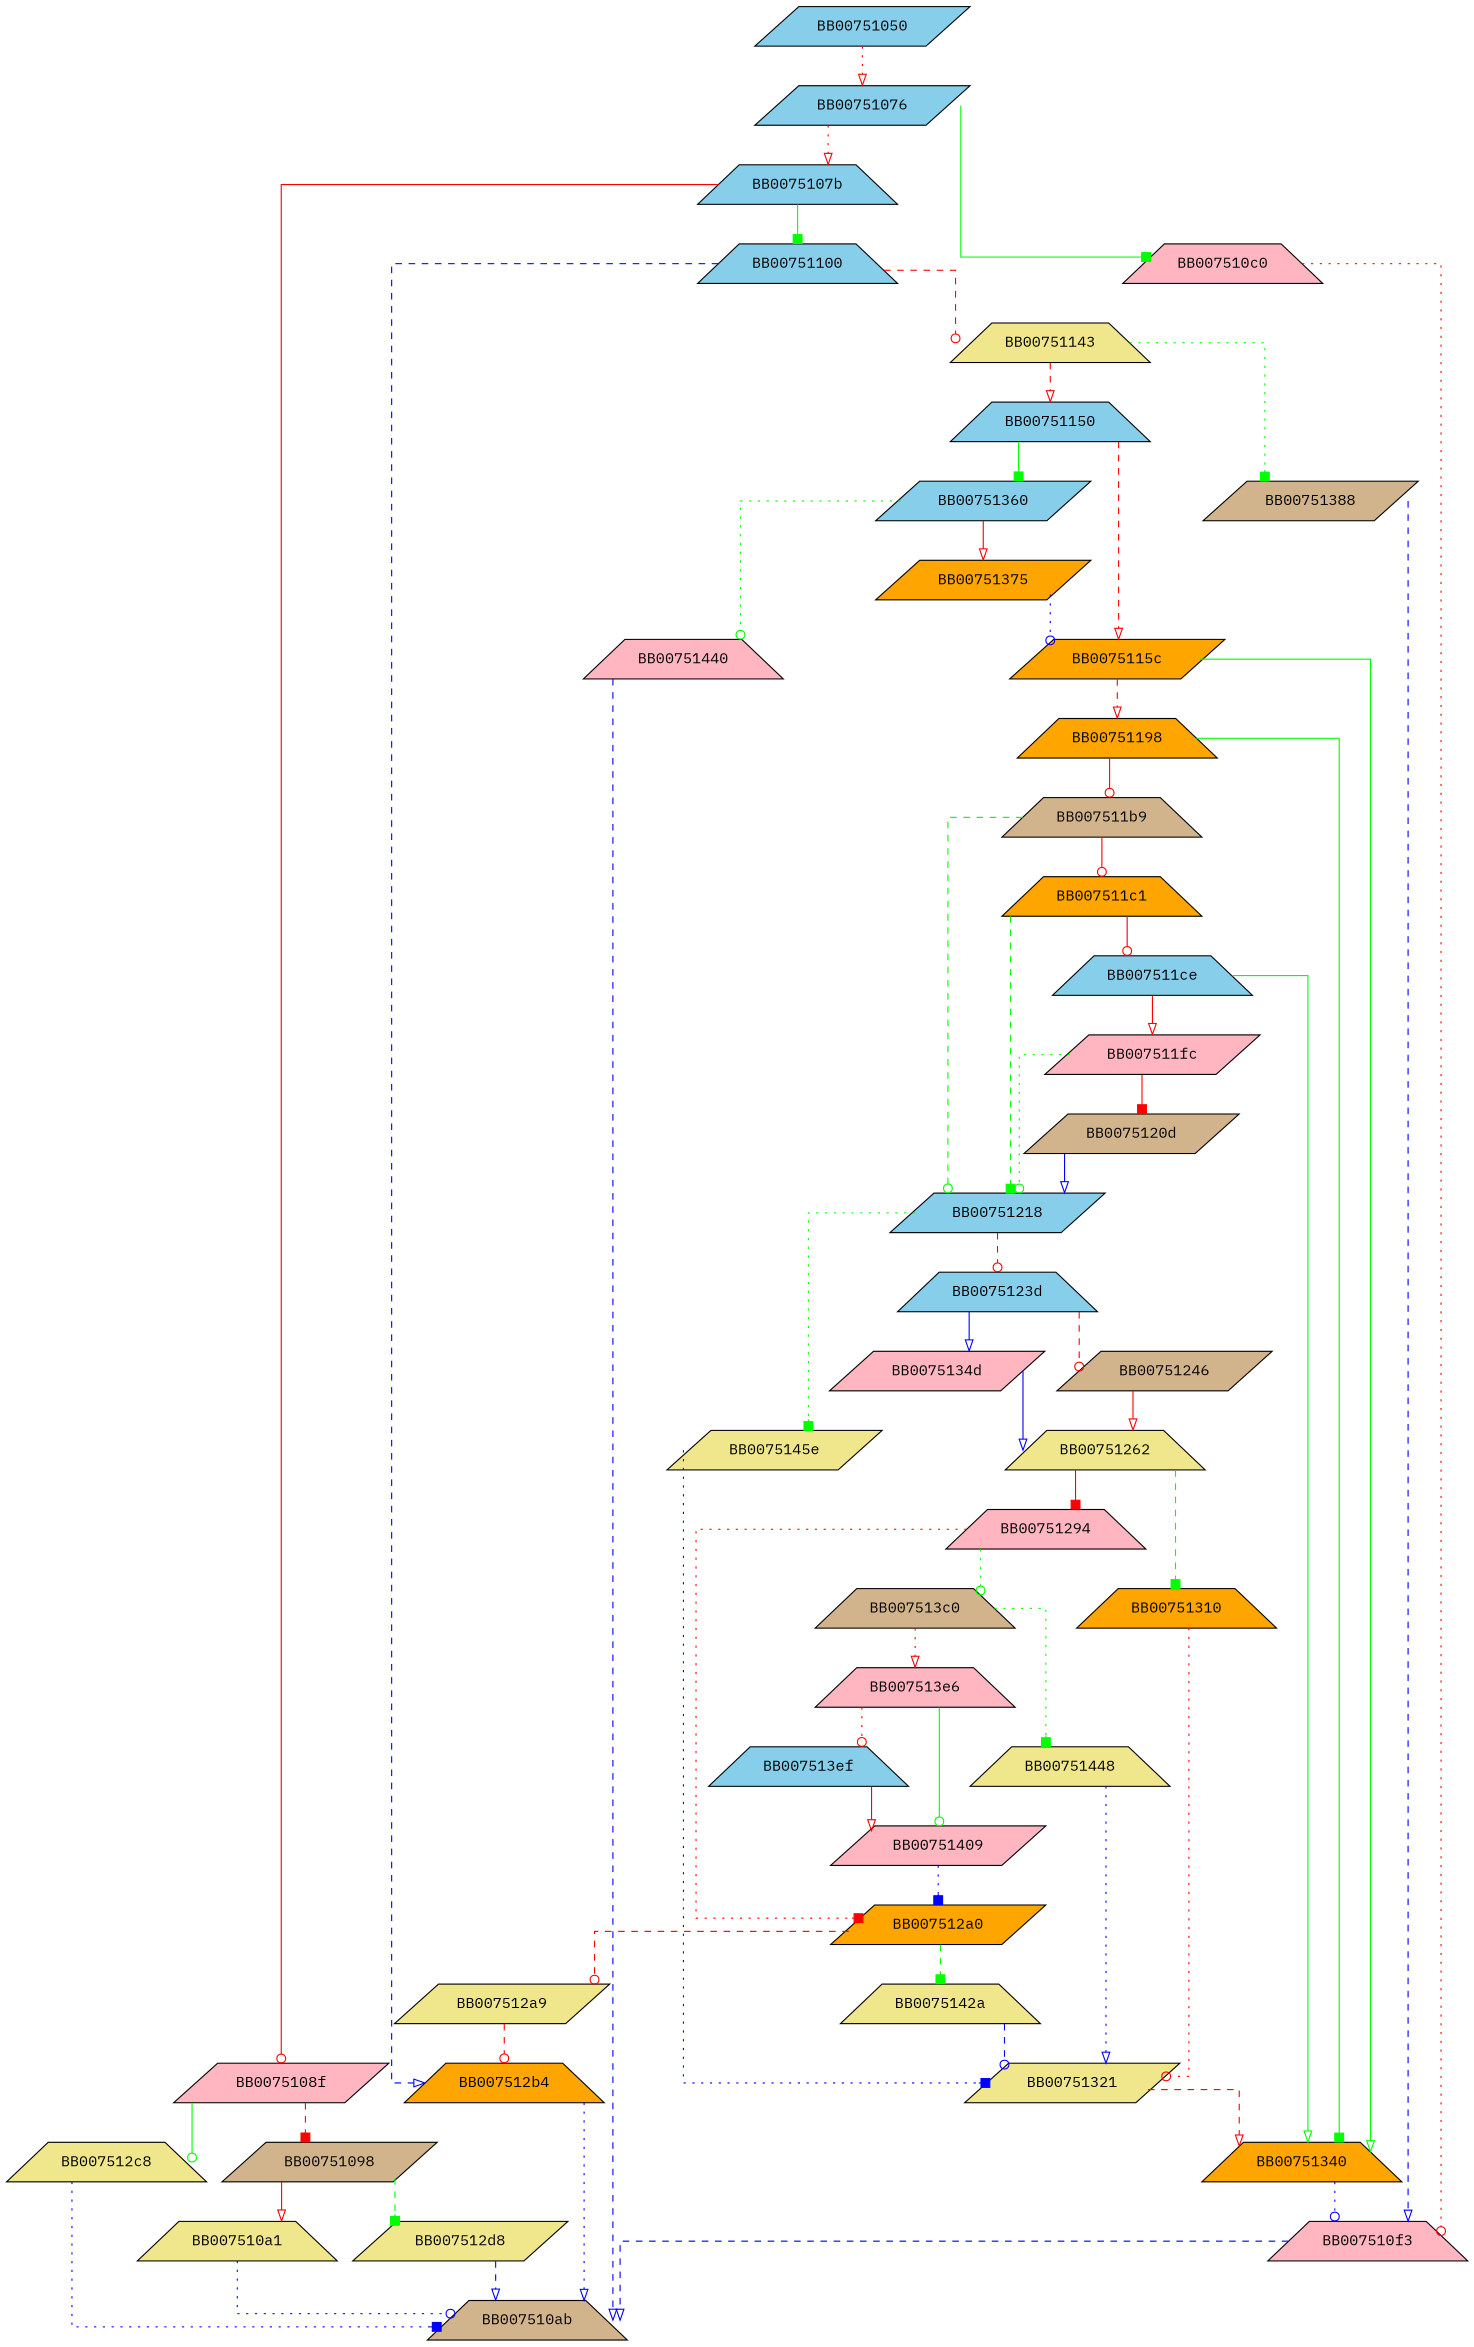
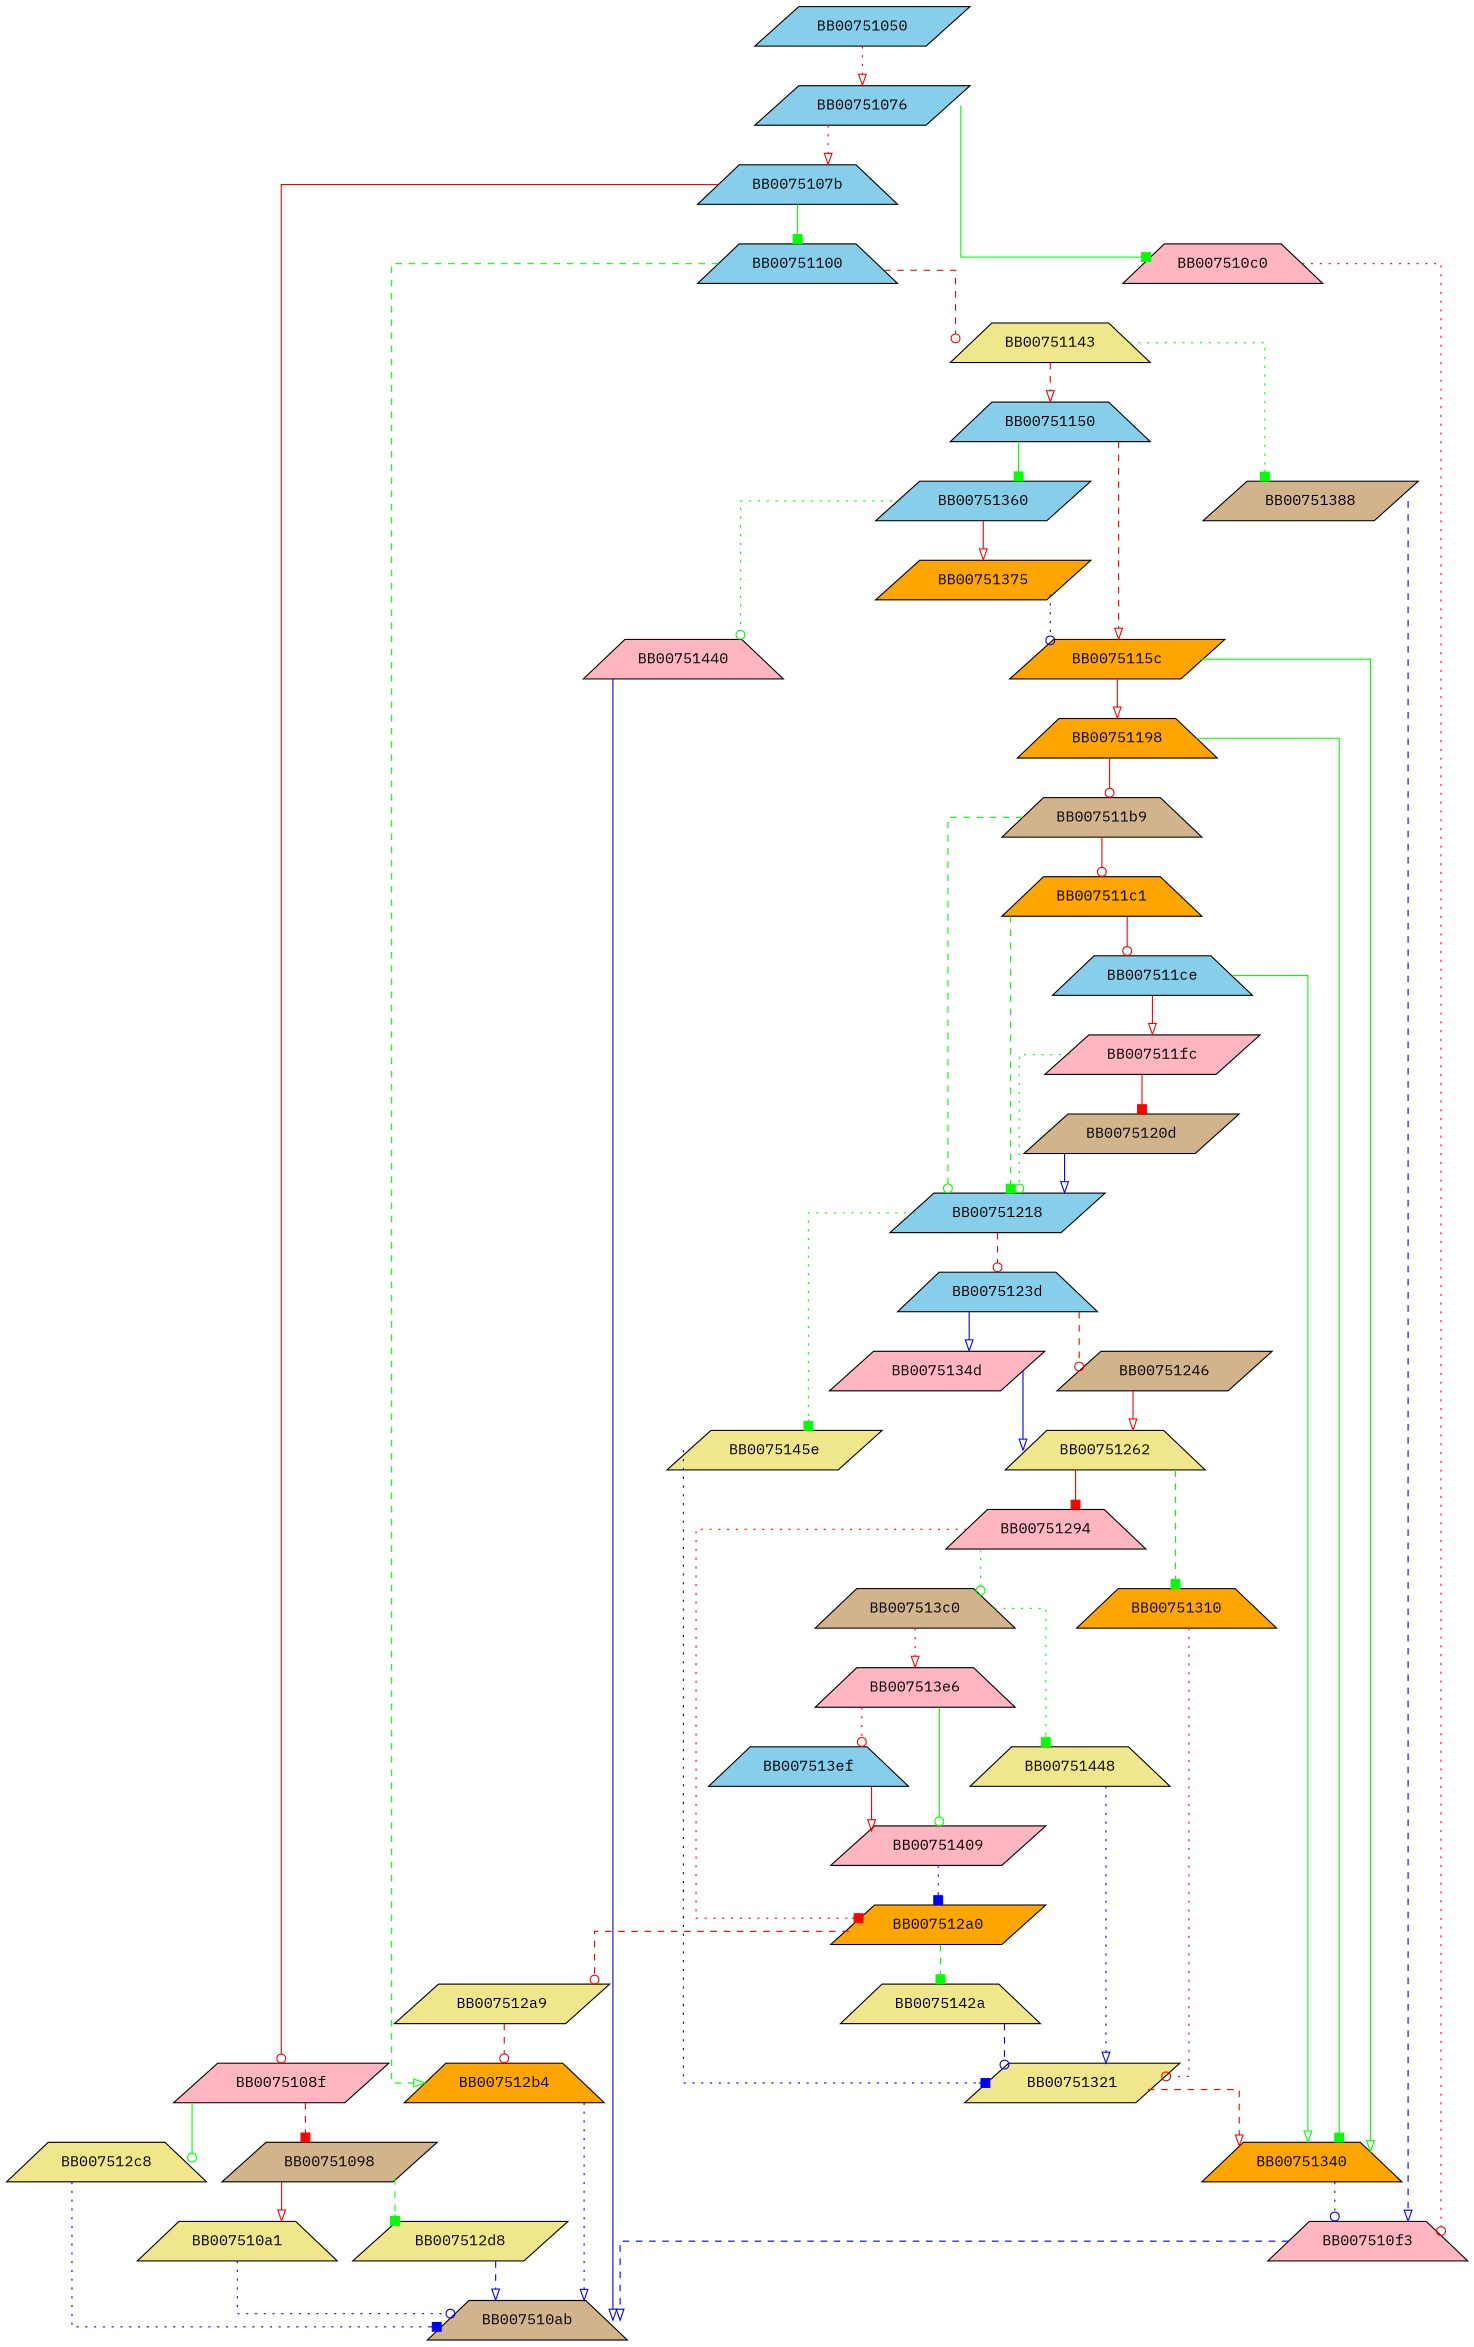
edge "BB0075115c" -> "BB00751198": style dashed -> solid
edge "BB00751100" -> "BB007512b4": color blue -> green
edge "BB00751440" -> "BB007510ab": style dashed -> solid
